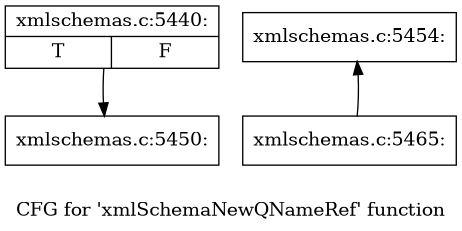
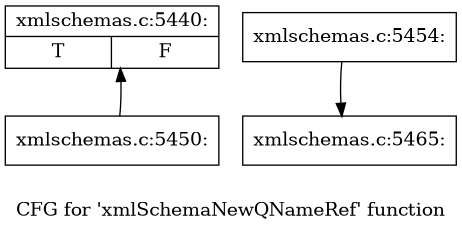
edge "xmlschemas.c:5440:" -> "xmlschemas.c:5450:": reversed
edge "xmlschemas.c:5465:" -> "xmlschemas.c:5454:": reversed
